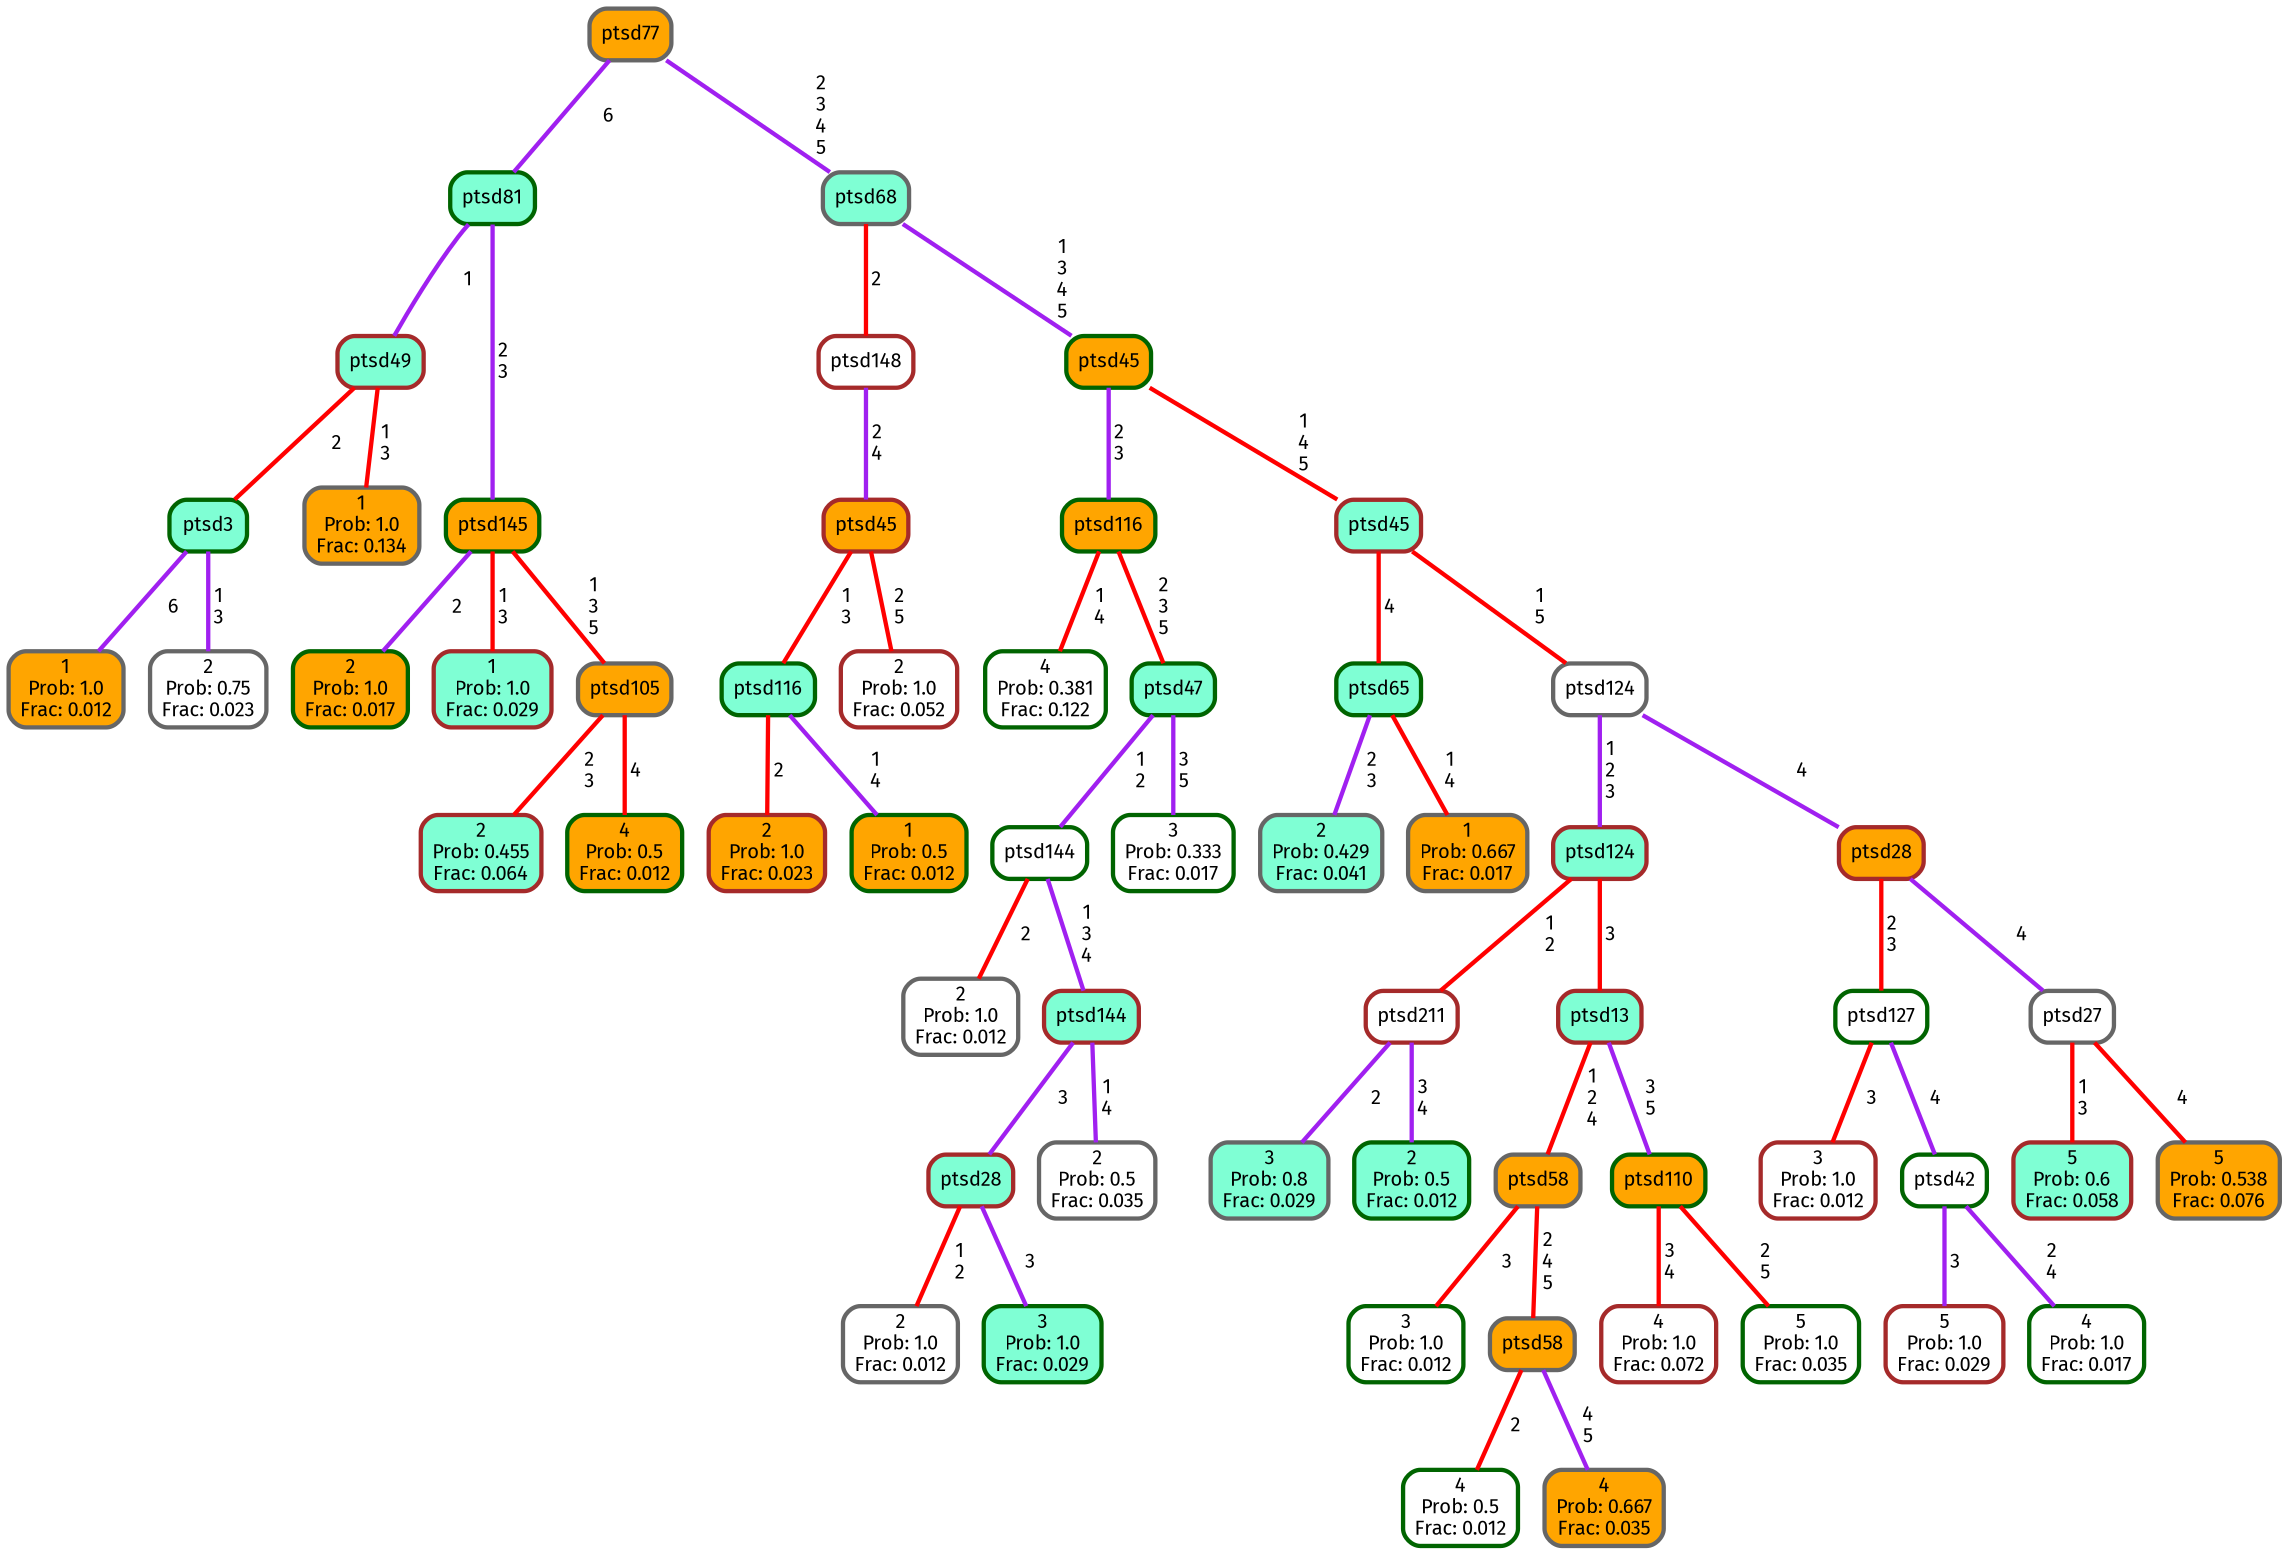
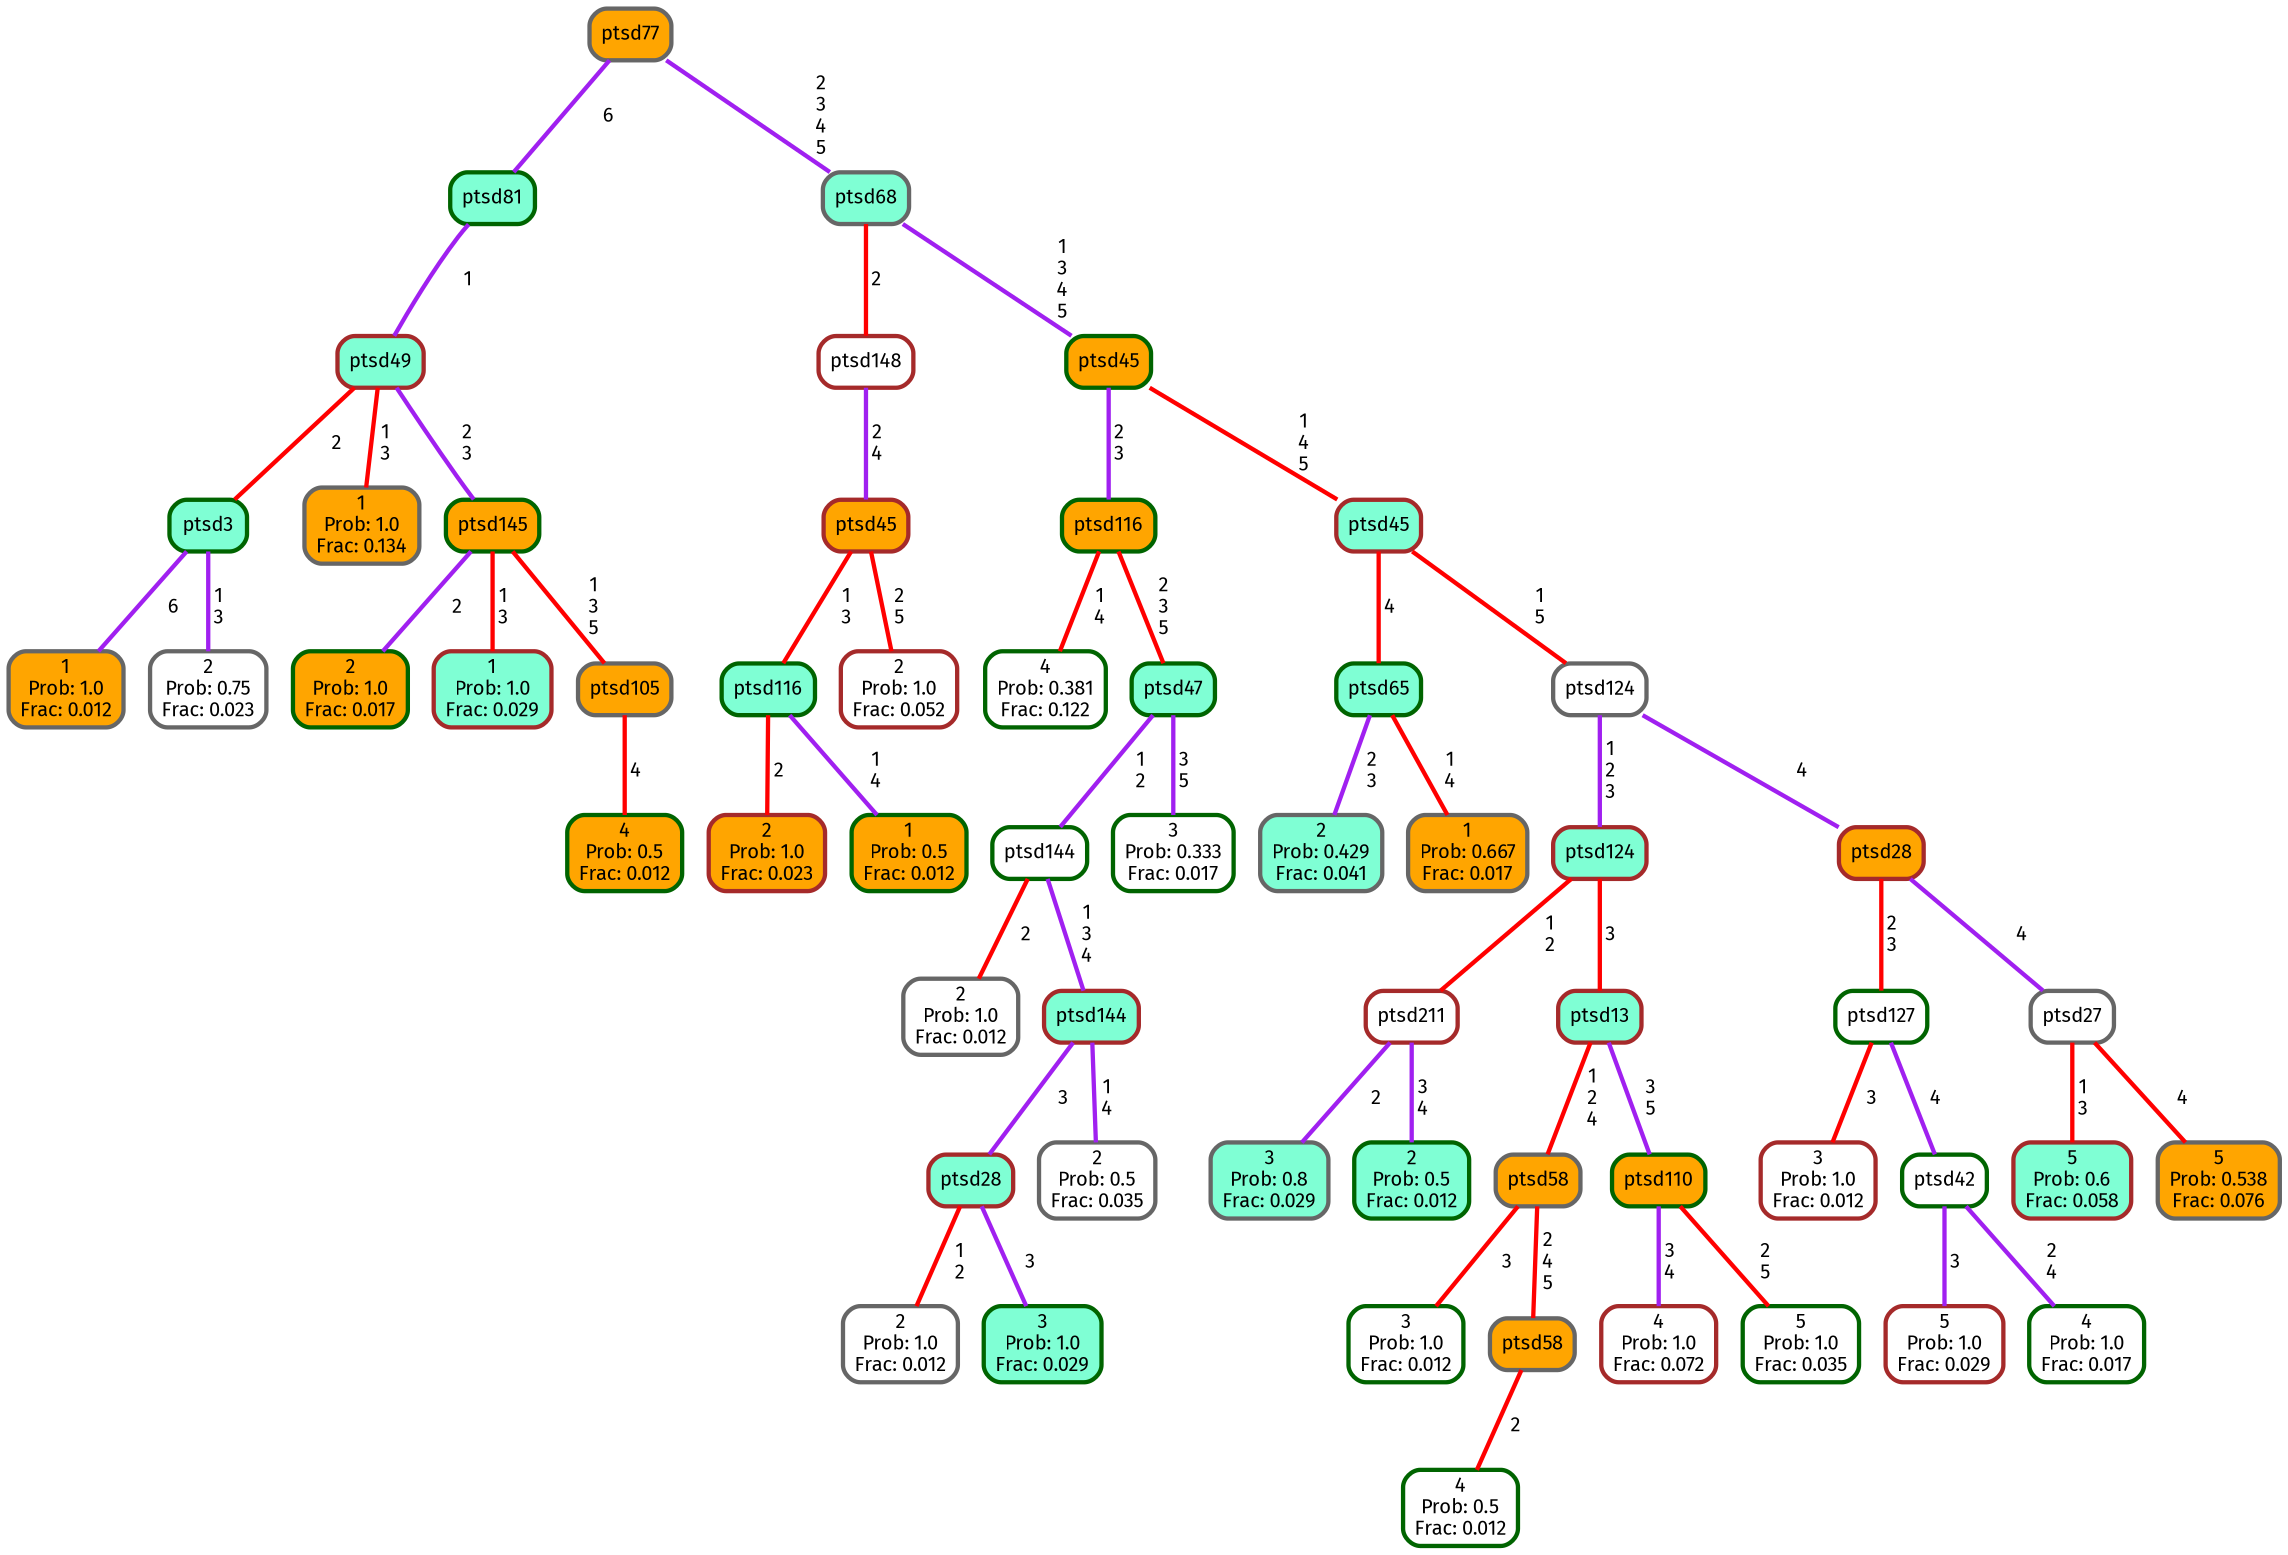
edge "ptsd81" -- "ptsd145": now "ptsd49" -- "ptsd145"
node "2 Prob: 0.455 Frac: 0.064": removed
edge "ptsd110" -- "4 Prob: 1.0 Frac: 0.072": color red -> purple
node "4 Prob: 0.667 Frac: 0.035": removed
